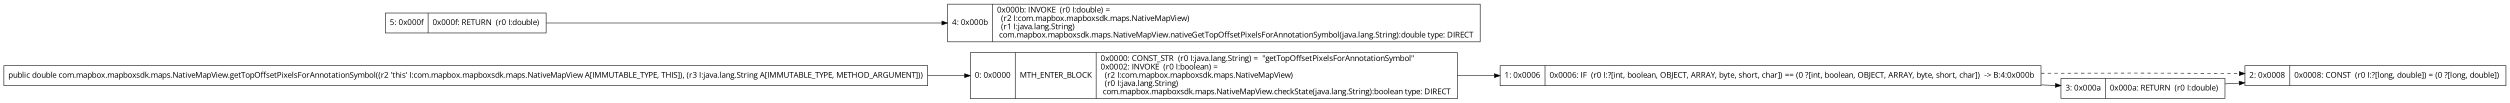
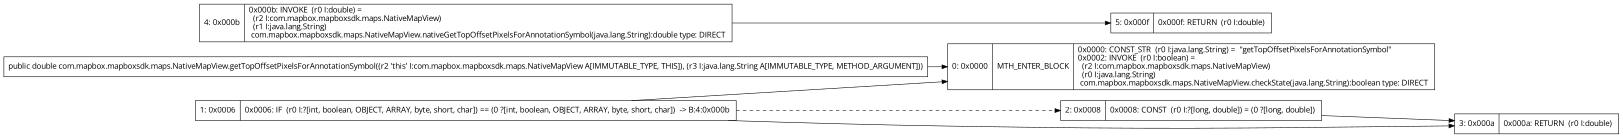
edge "5: 0x000f" -> "4: 0x000b": reversed
edge "0: 0x0000" -> "1: 0x0006": reversed
edge "3: 0x000a" -> "2: 0x0008": reversed
